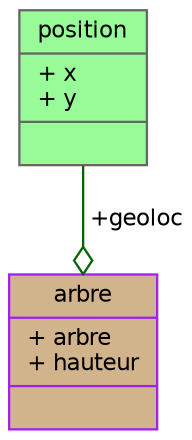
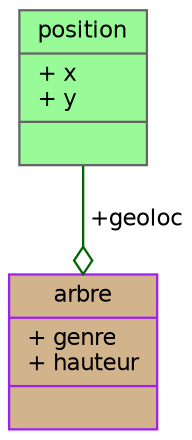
node "arbre": text "+ arbre" -> "+ genre"
